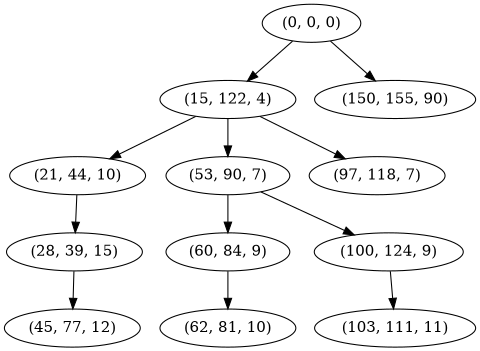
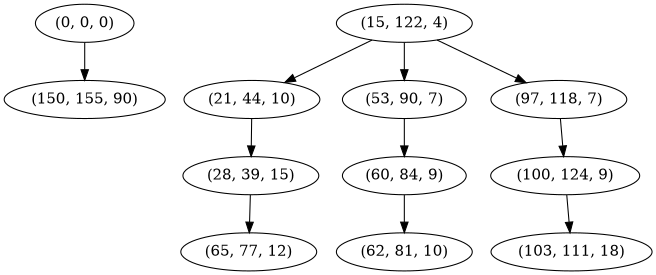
edge "(0, 0, 0)" -> "(15, 122, 4)": removed
edge "(53, 90, 7)" -> "(100, 124, 9)": now "(97, 118, 7)" -> "(100, 124, 9)"
node "(45, 77, 12)": label "(45, 77, 12)" -> "(65, 77, 12)"
node "(103, 111, 11)": label "(103, 111, 11)" -> "(103, 111, 18)"
